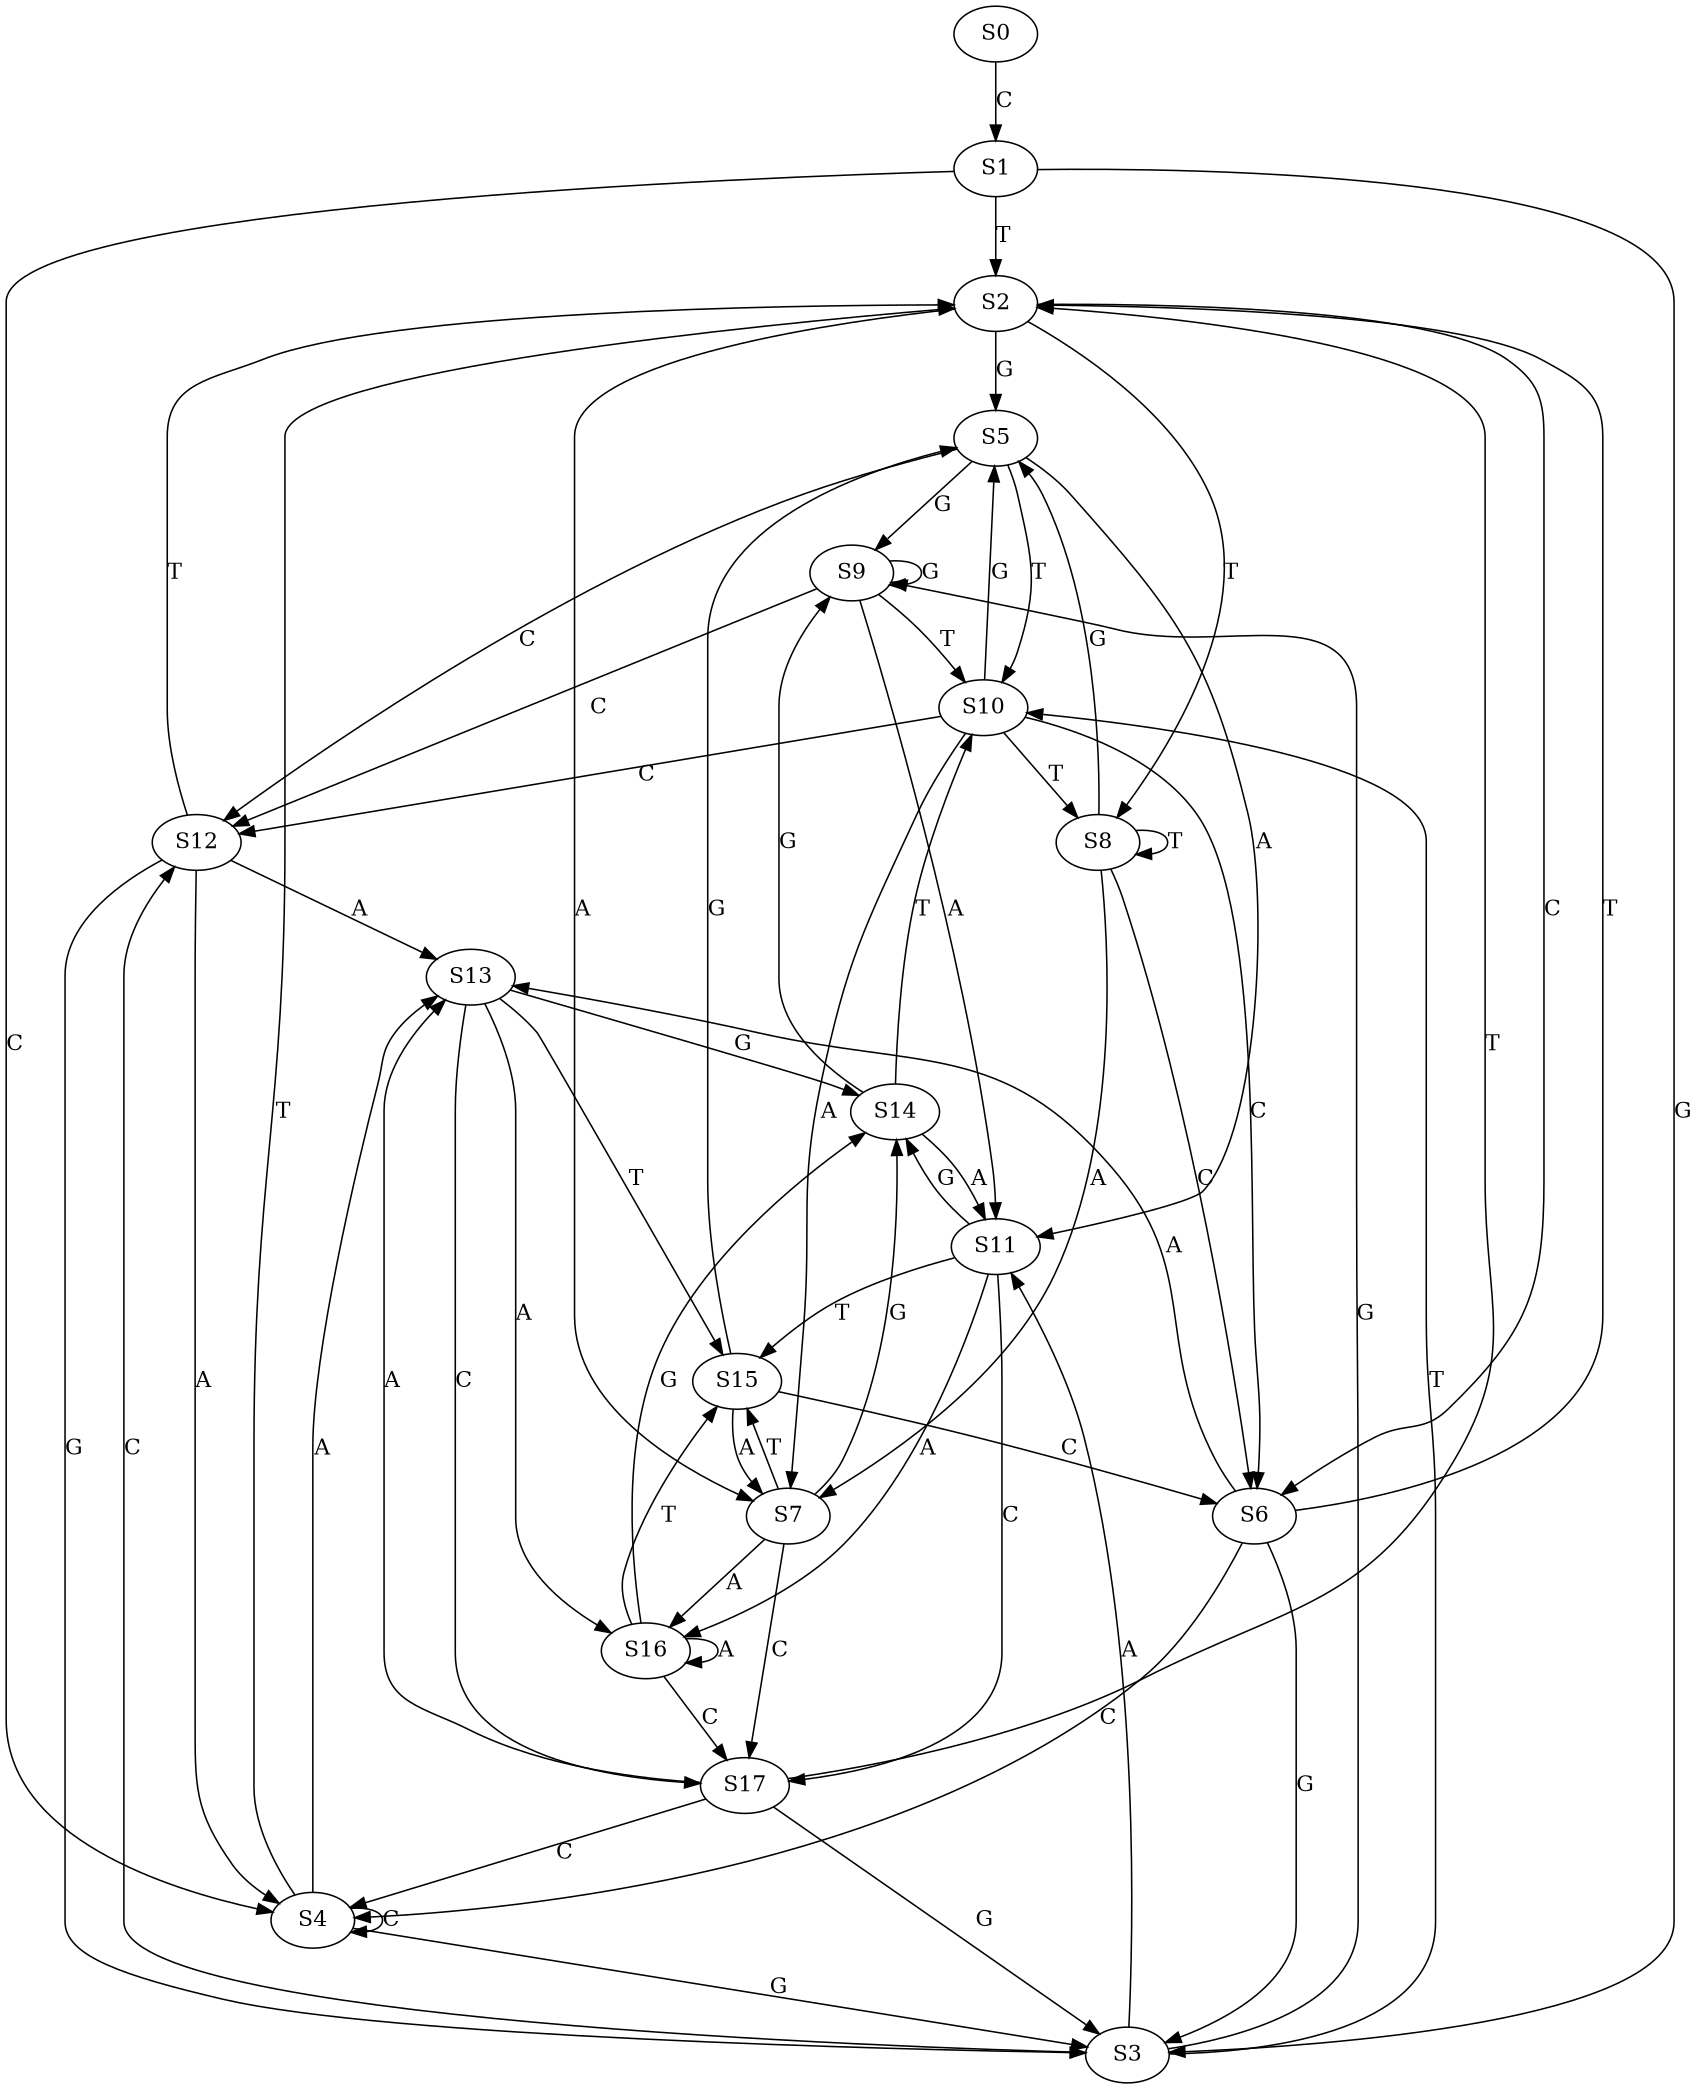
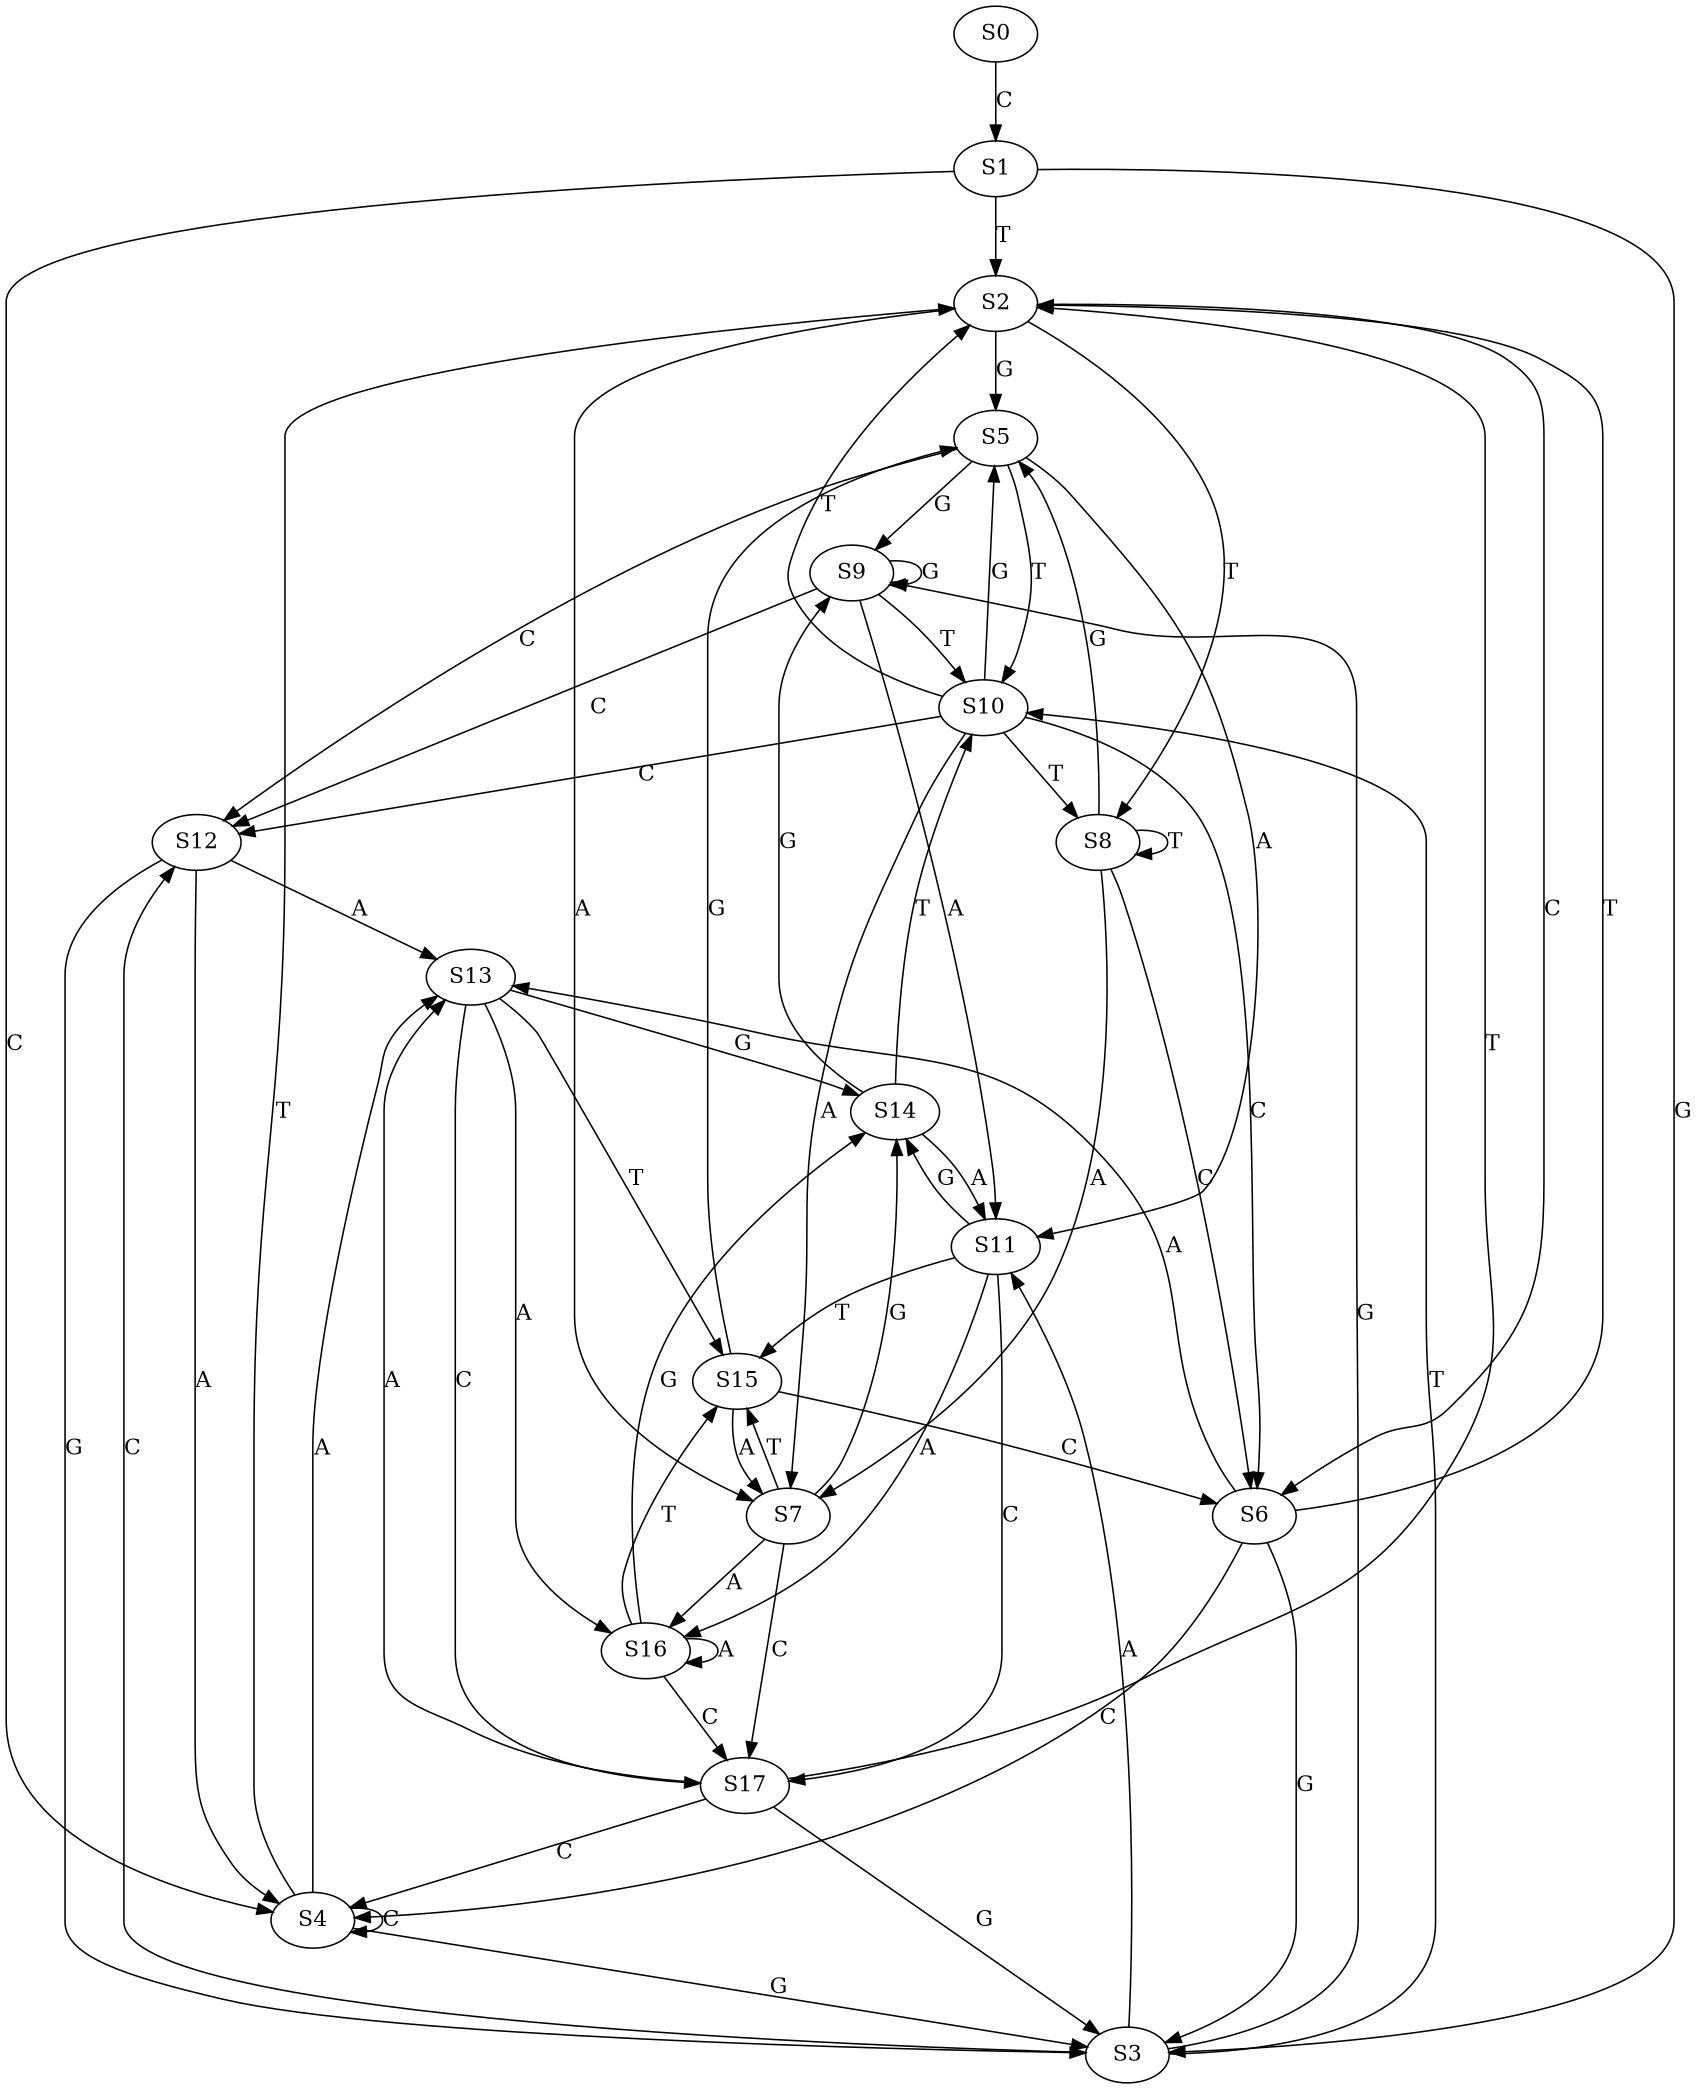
edge "S12" -> "S2": now "S10" -> "S2"
